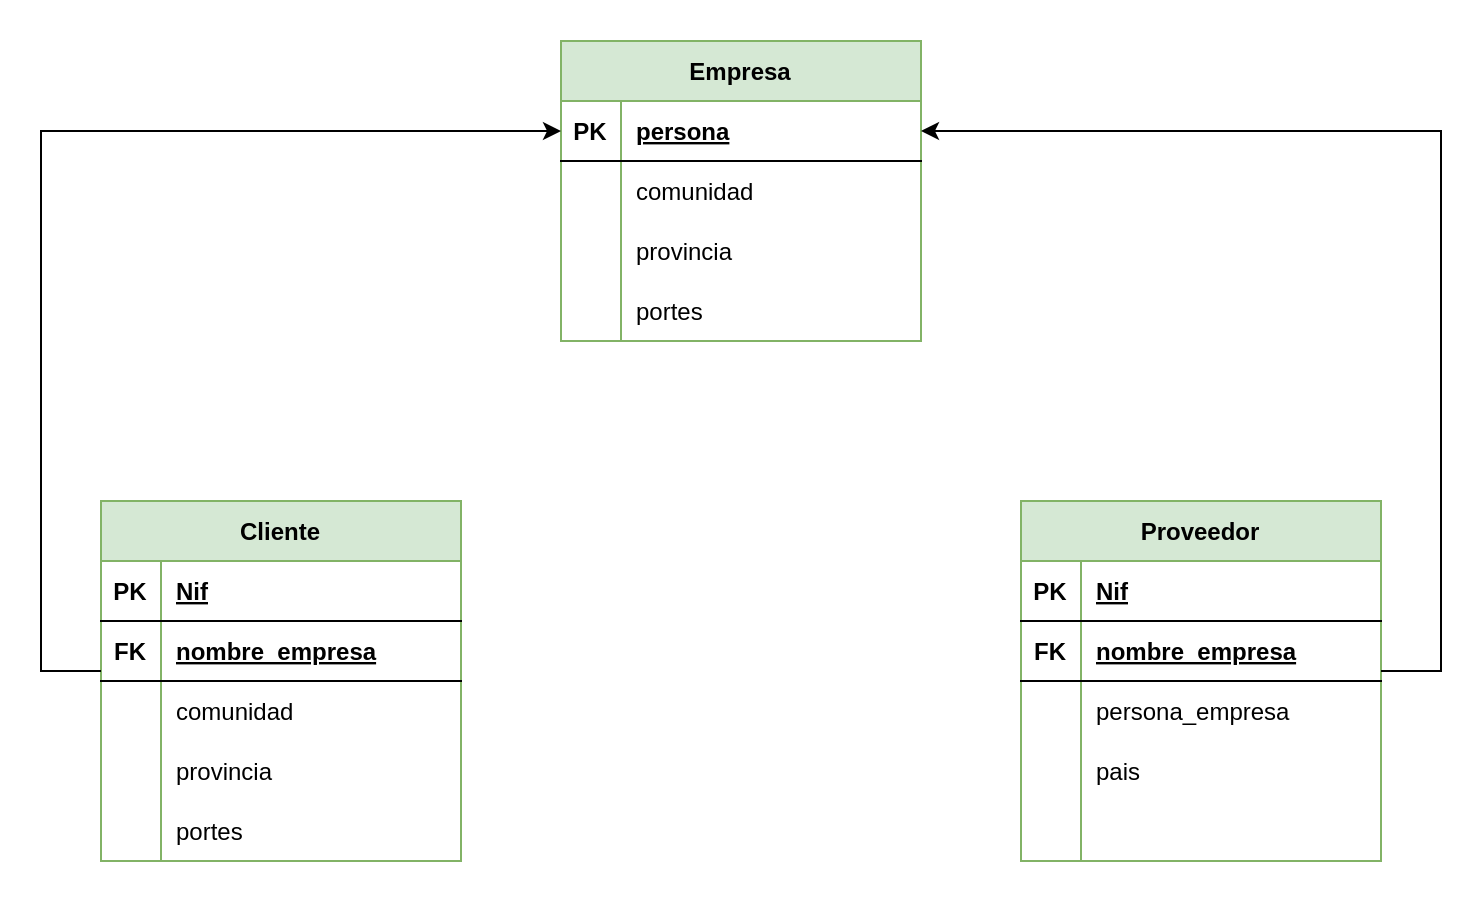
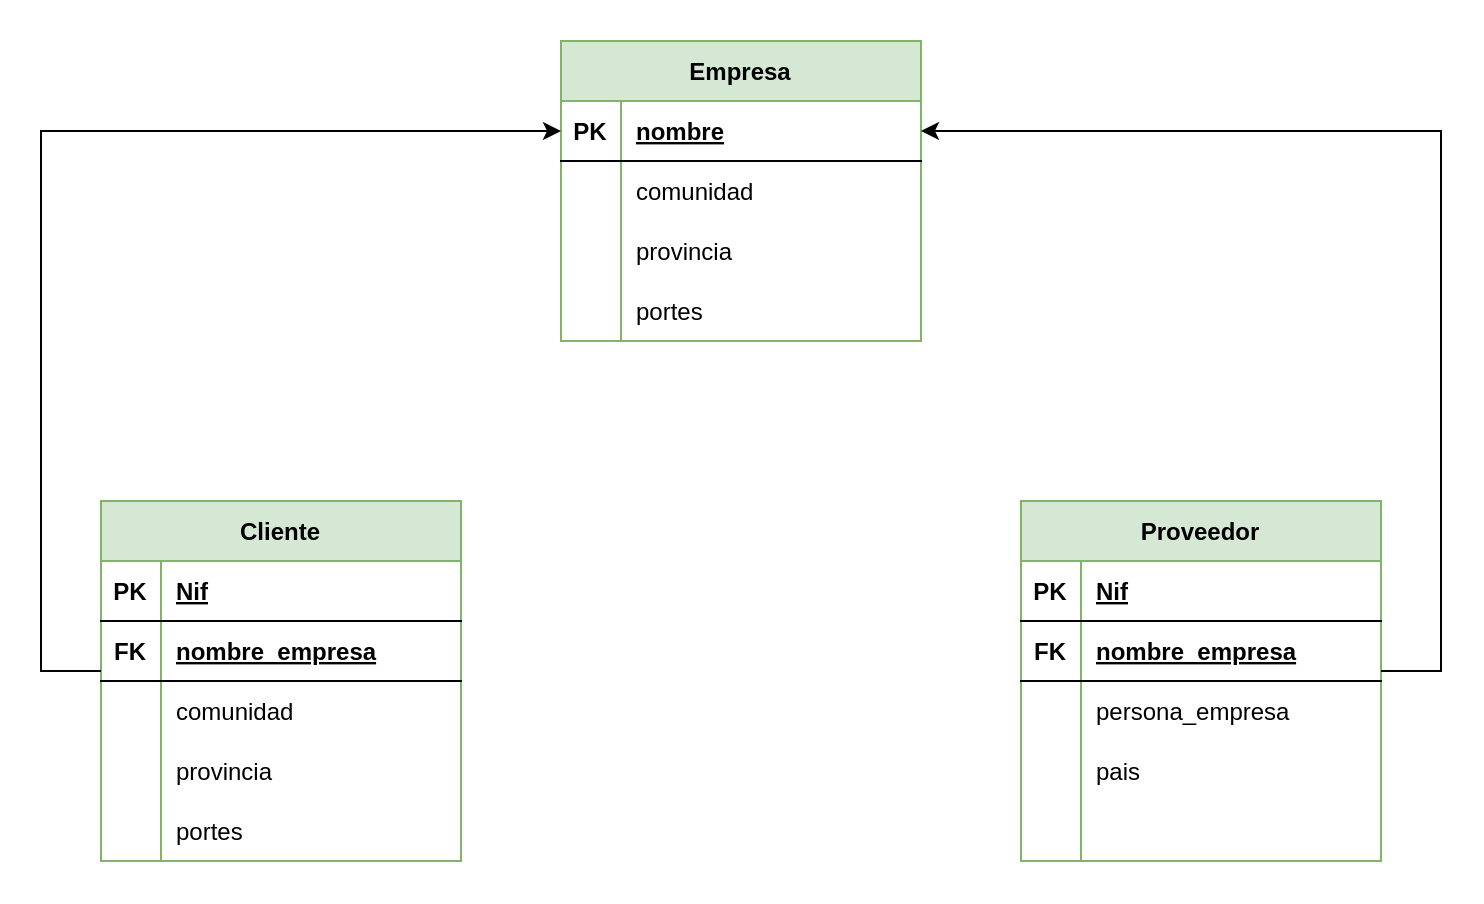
node "persona": label "persona" -> "nombre"
